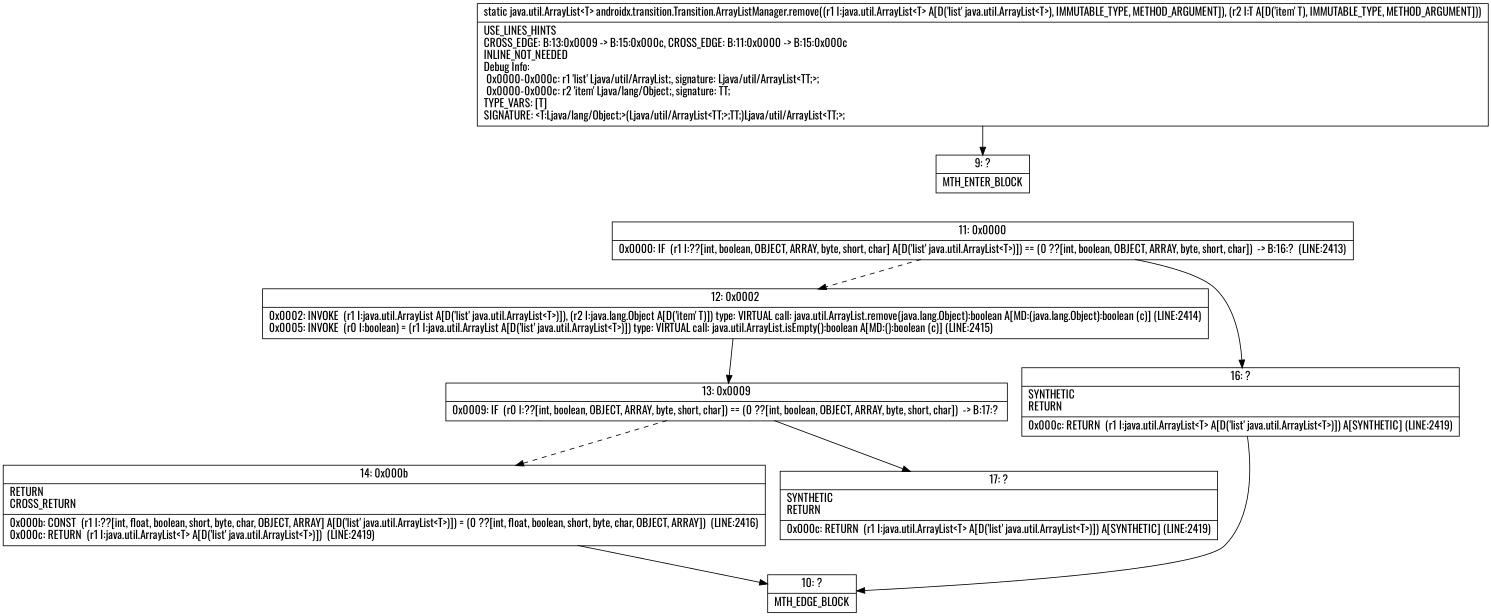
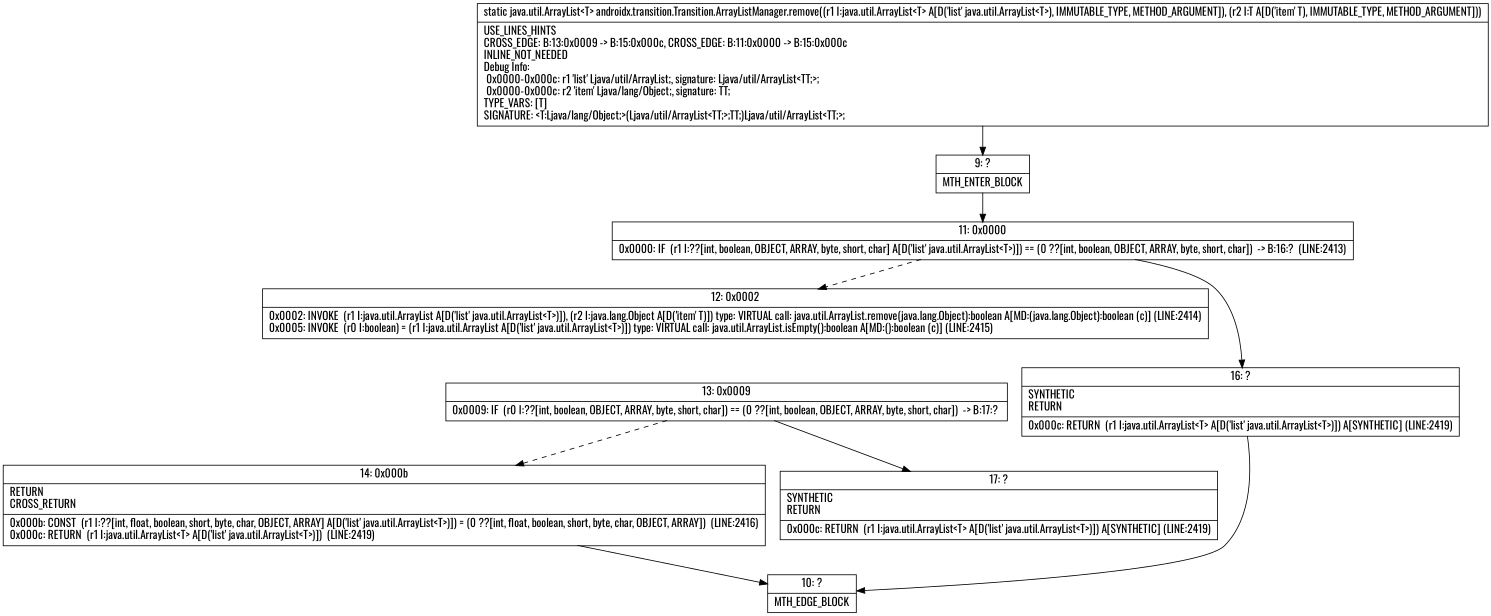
edge "9: ?" -> "11: 0x0000": added
edge "12: 0x0002" -> "13: 0x0009": removed
